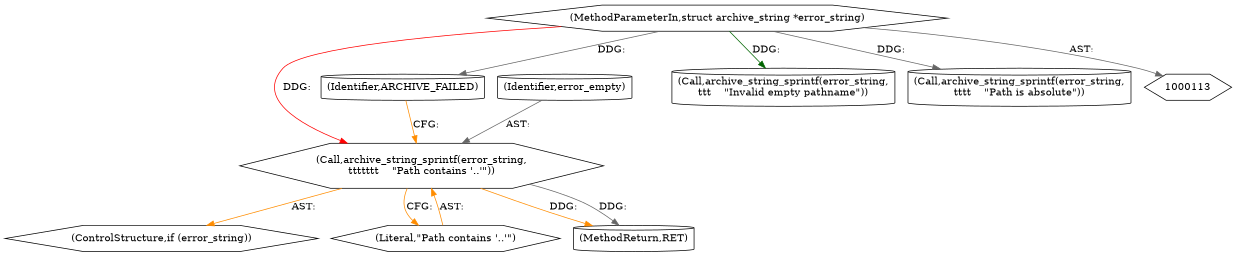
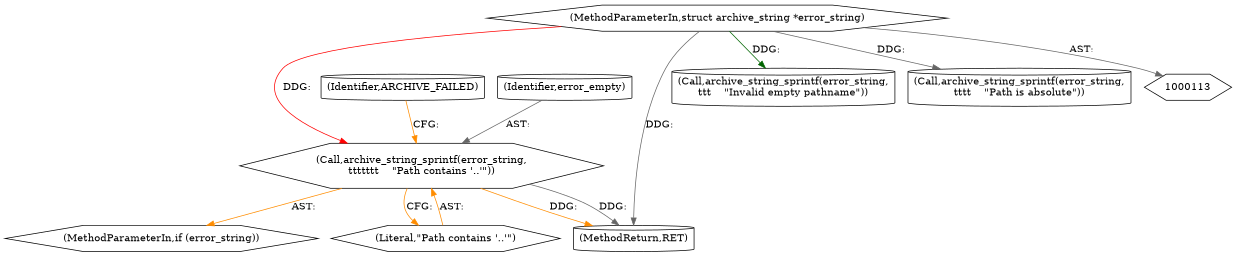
edge "(MethodParameterIn,struct archive_string *error_string)" -> "(Identifier,ARCHIVE_FAILED)": now "(MethodParameterIn,struct archive_string *error_string)" -> "(MethodReturn,RET)"
node "(ControlStructure,if (error_string))": label "(ControlStructure,if (error_string))" -> "(MethodParameterIn,if (error_string))"
